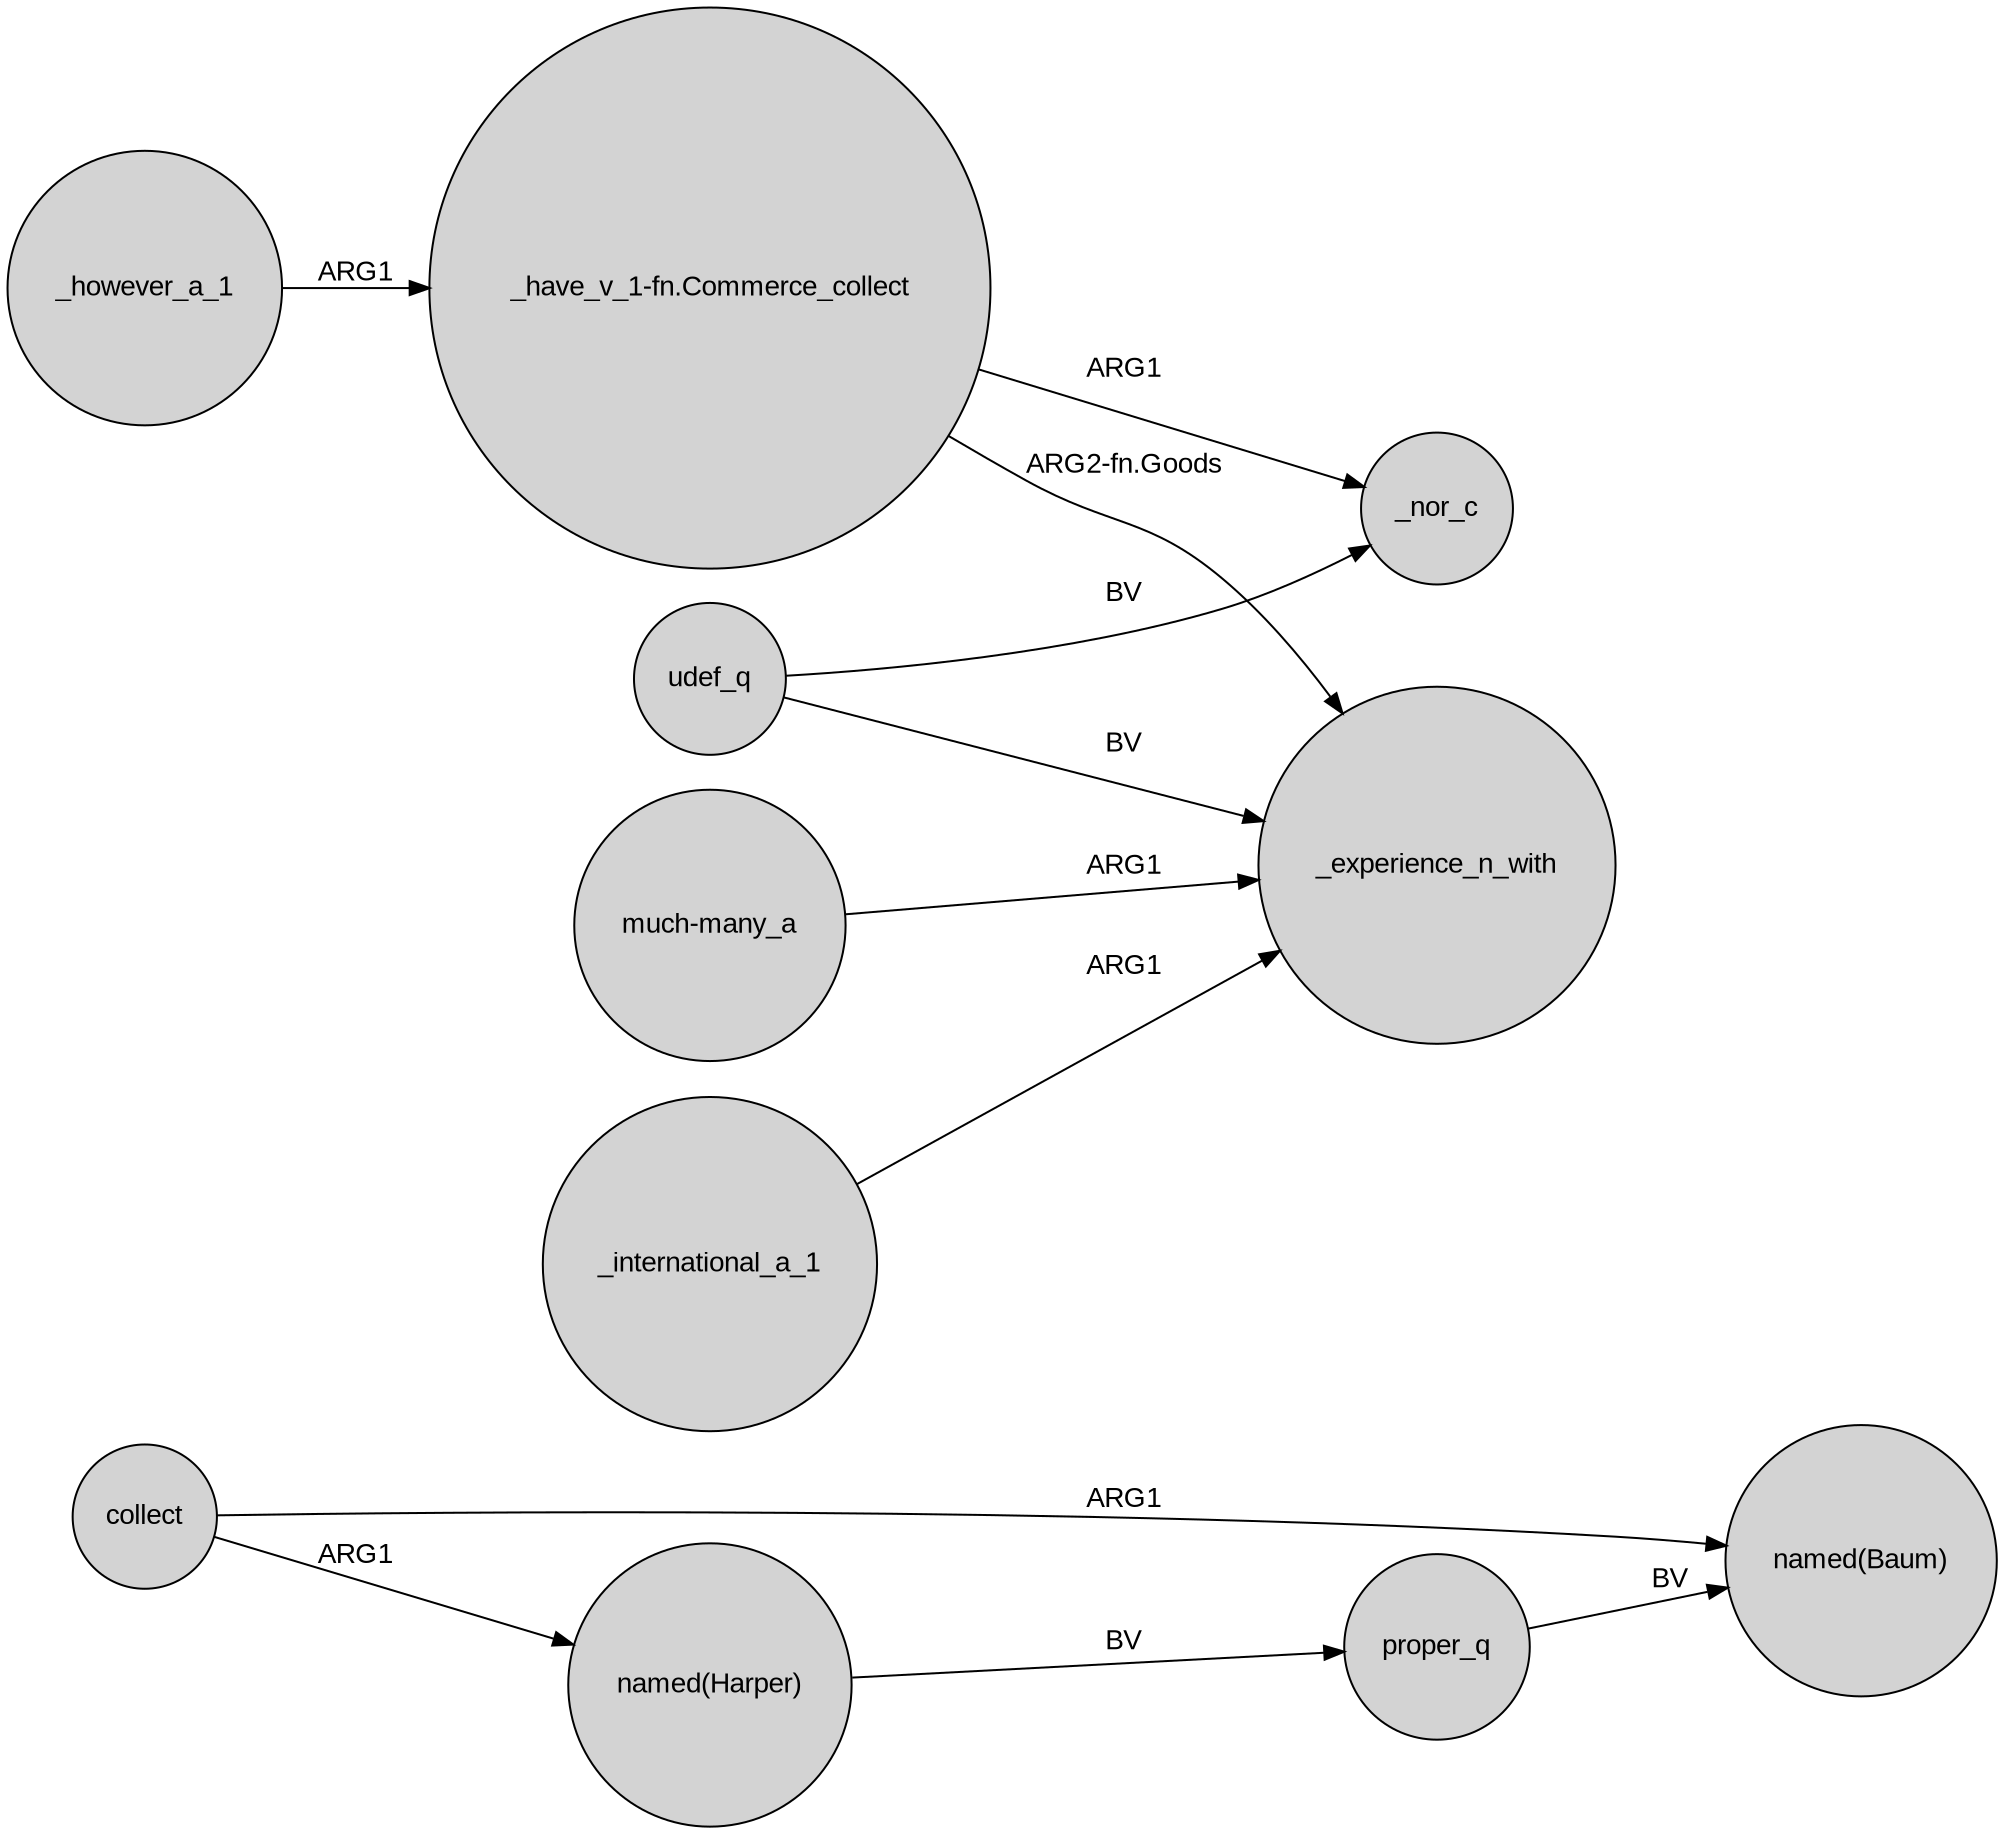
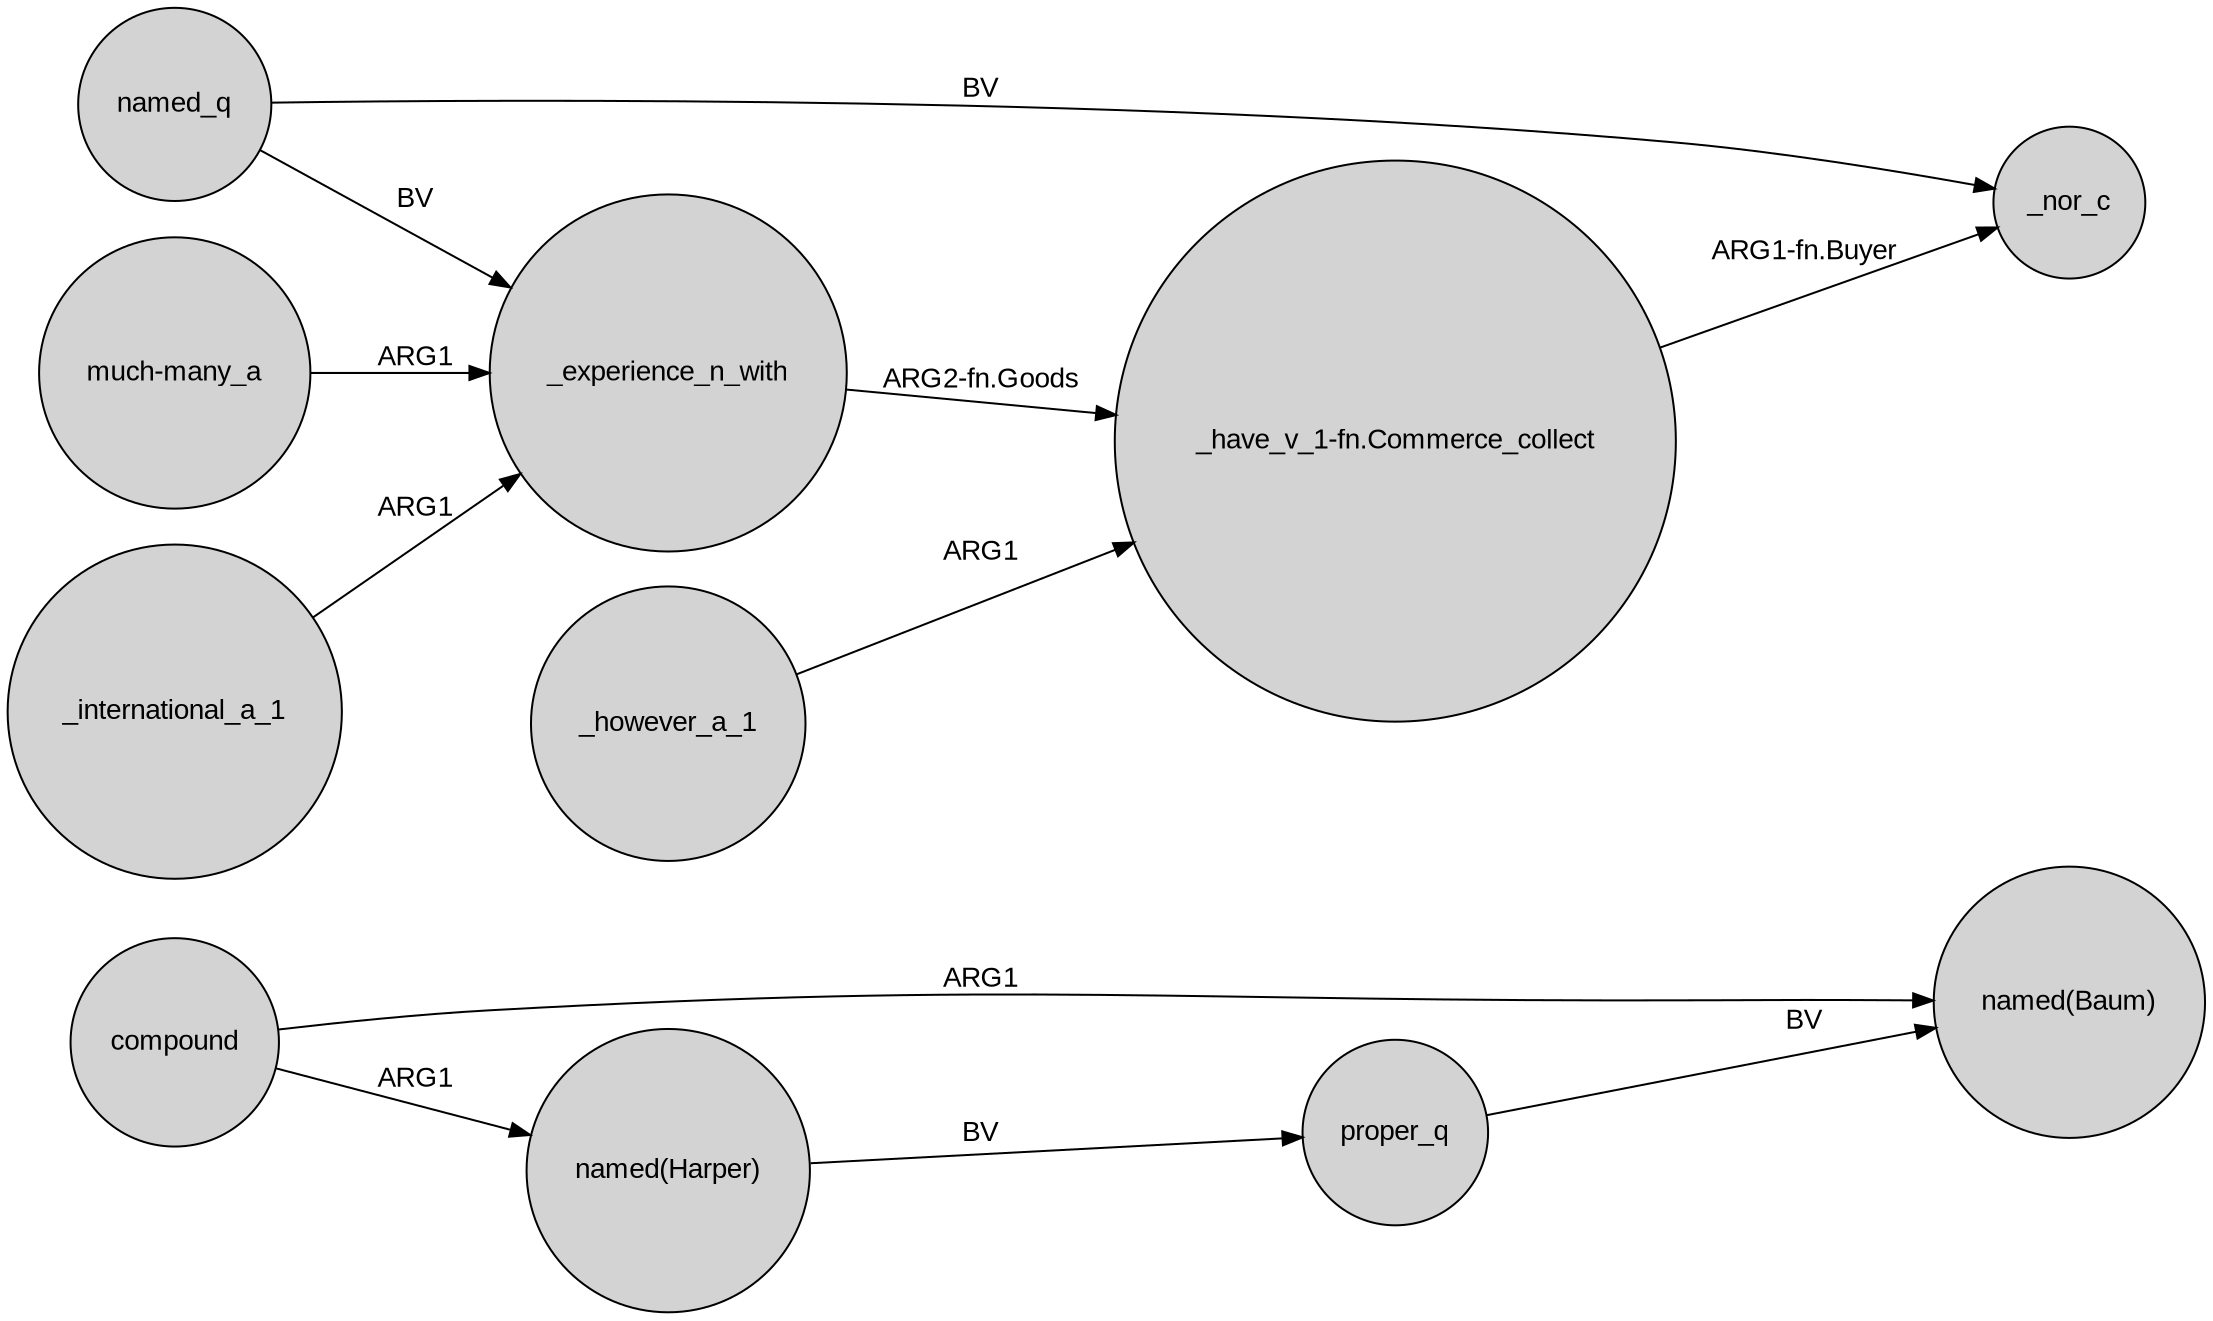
edge "_have_v_1-fn.Commerce_collect" -> "_nor_c": label "ARG1" -> "ARG1-fn.Buyer"
edge "_have_v_1-fn.Commerce_collect" -> "_experience_n_with": reversed
node "udef_q": label "udef_q" -> "named_q"
node "collect": label "collect" -> "compound"
